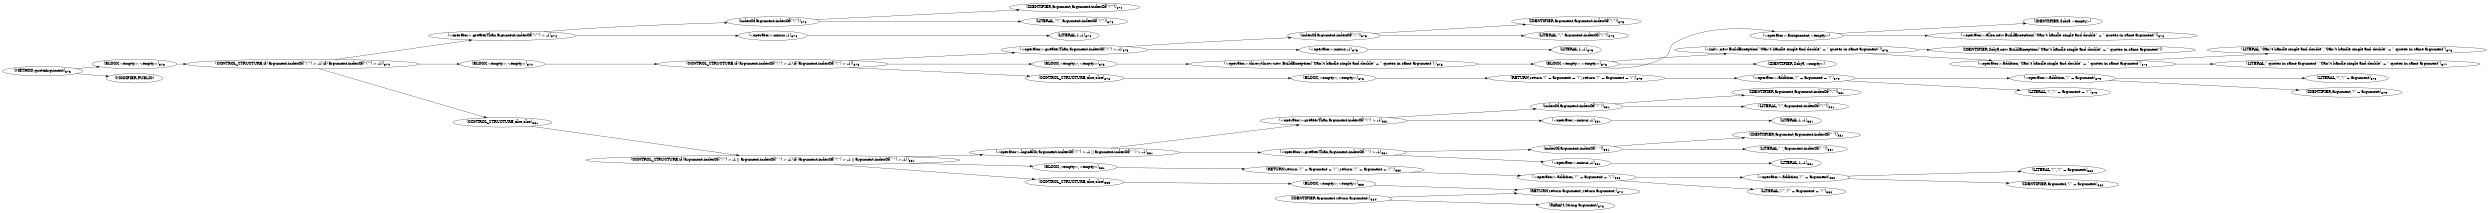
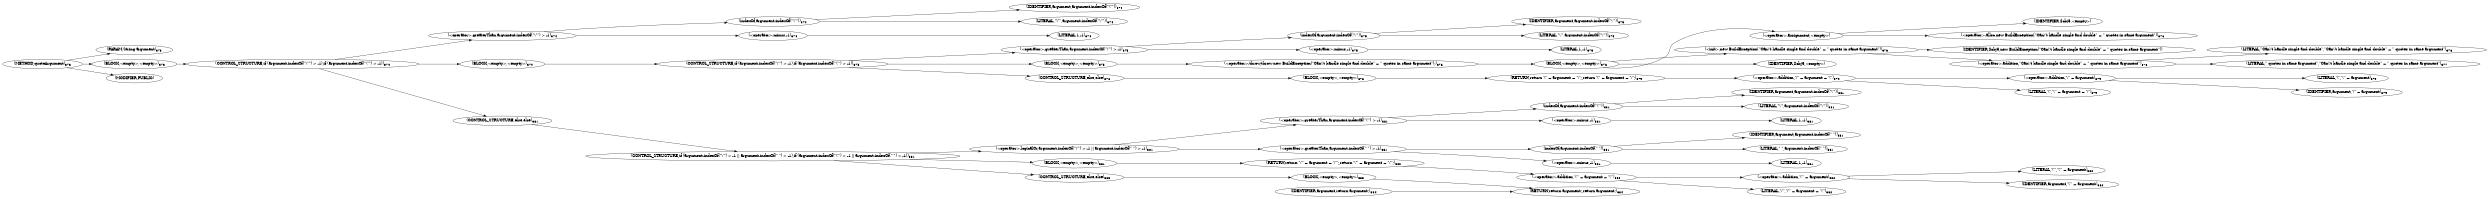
node "(RETURN,return argument;,return argument;)": text "374" -> "384"
edge "(IDENTIFIER,argument,return argument;)" -> "(PARAM,String argument)": now "(METHOD,quoteArgument)" -> "(PARAM,String argument)"
